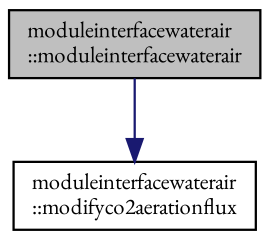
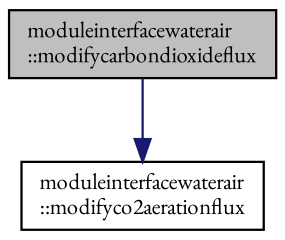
node "moduleinterfacewaterair ::moduleinterfacewaterair": label "moduleinterfacewaterair ::moduleinterfacewaterair" -> "moduleinterfacewaterair ::modifycarbondioxideflux"
